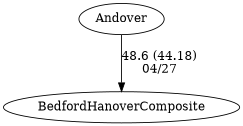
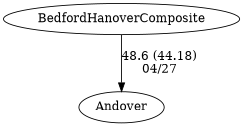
edge "Andover" -> "BedfordHanoverComposite": reversed
